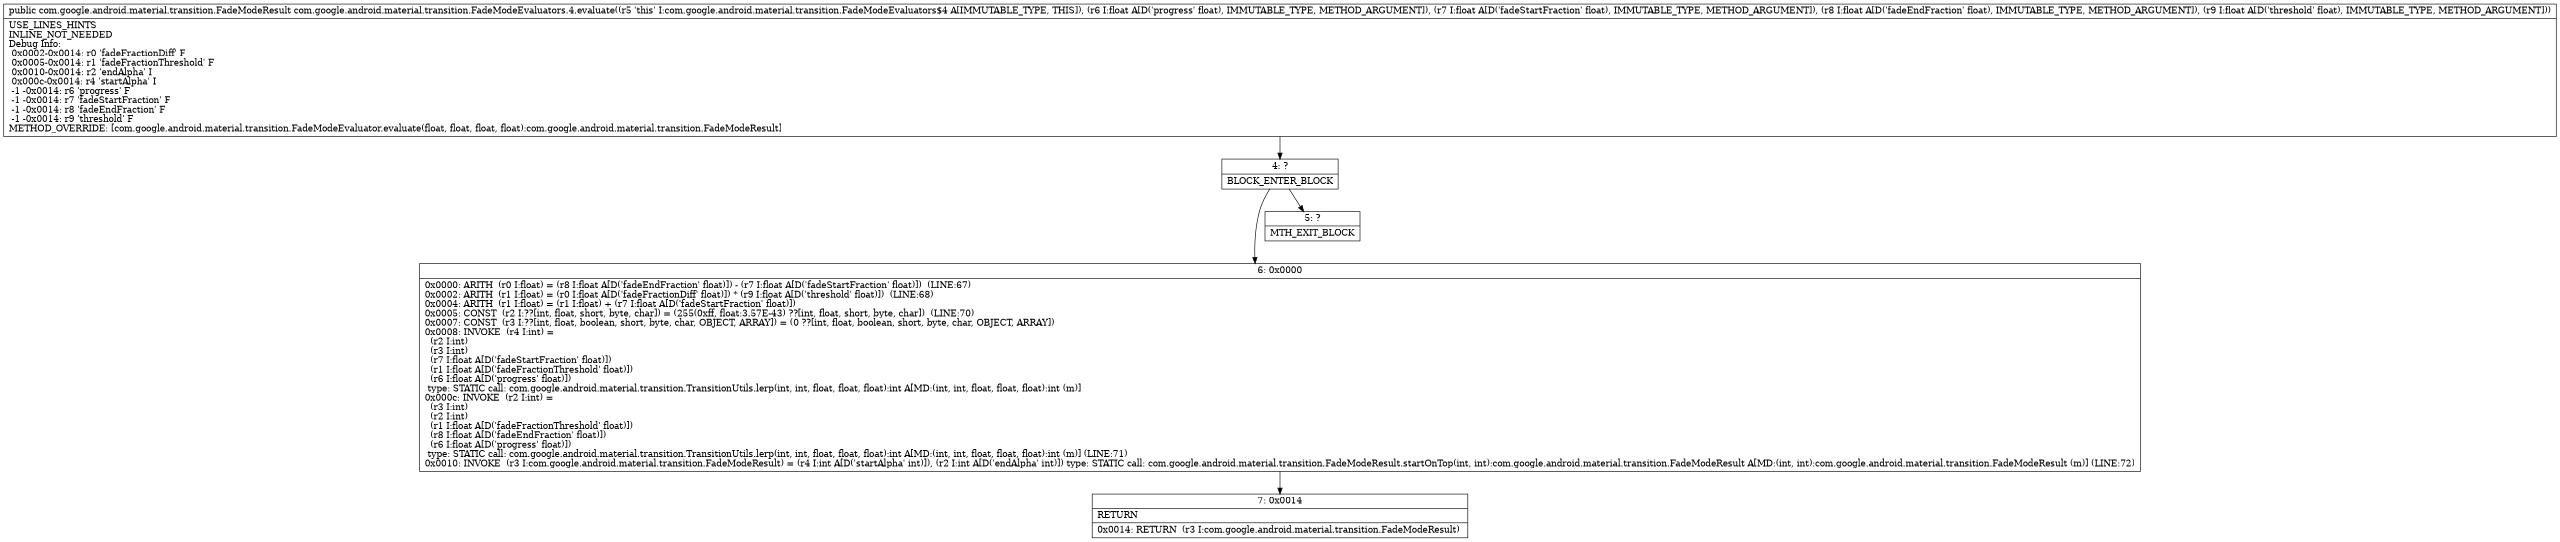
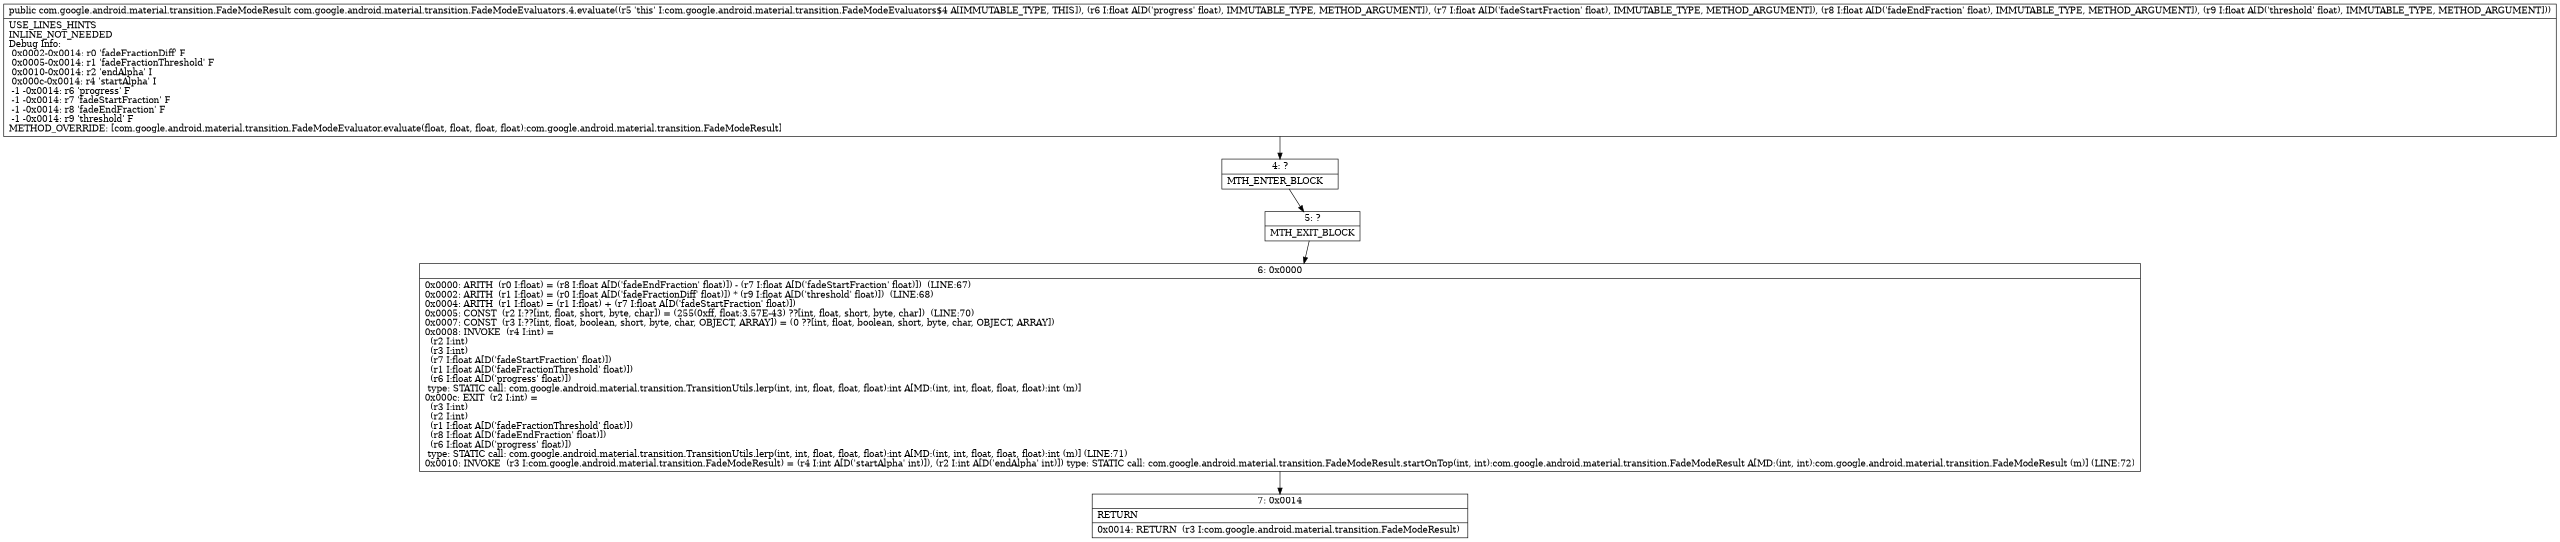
node "4: ?": text "BLOCK_ENTER_BLOCK" -> "MTH_ENTER_BLOCK"
edge "4: ?" -> "6: 0x0000": now "5: ?" -> "6: 0x0000"
node "6: 0x0000": text "0x000c: INVOKE  (r2 I:int) =" -> "0x000c: EXIT  (r2 I:int) ="
